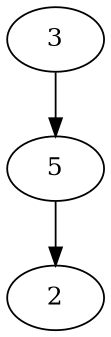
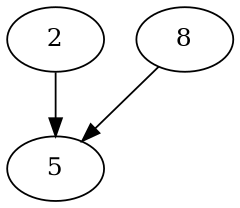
node "3": label "3" -> "8"
edge "5" -> "2": reversed
